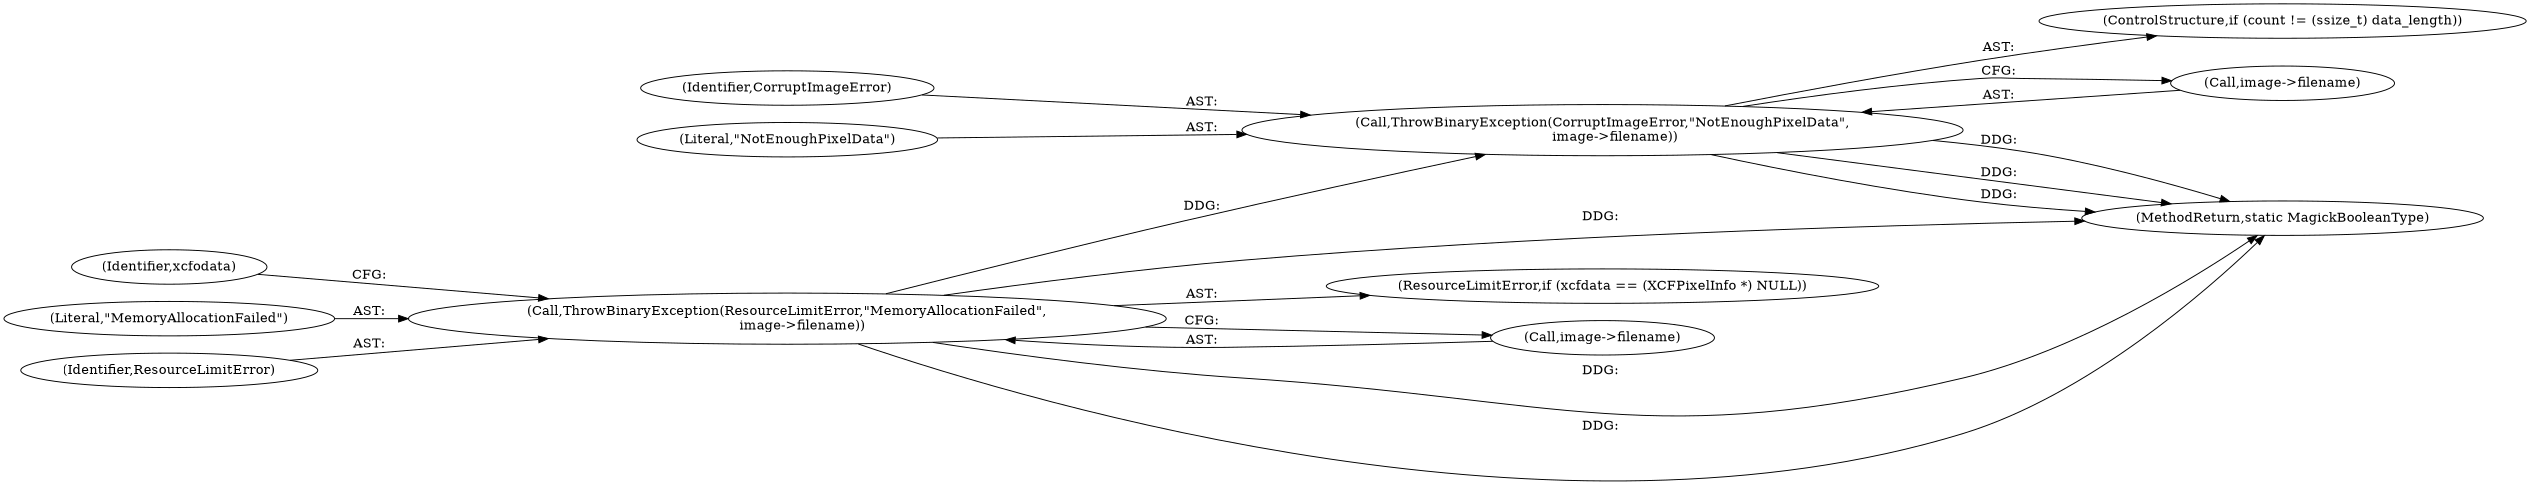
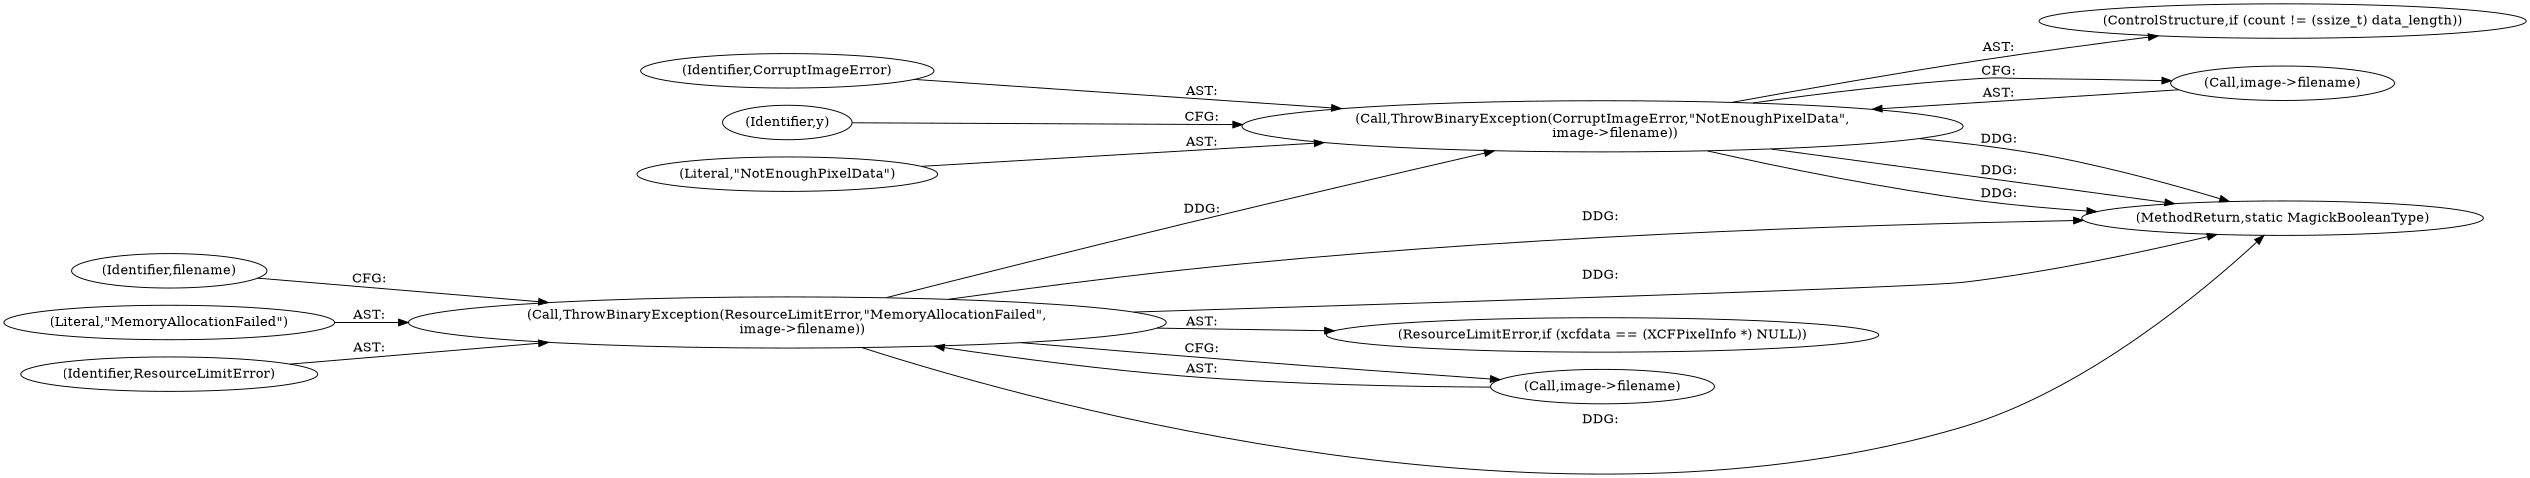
node "(Identifier,y)": added
node "(Identifier,xcfodata)": label "(Identifier,xcfodata)" -> "(Identifier,filename)"
